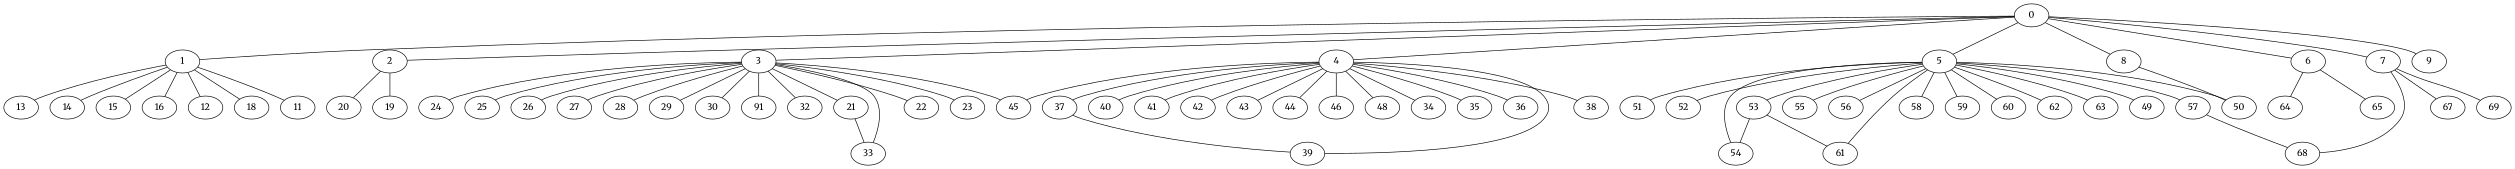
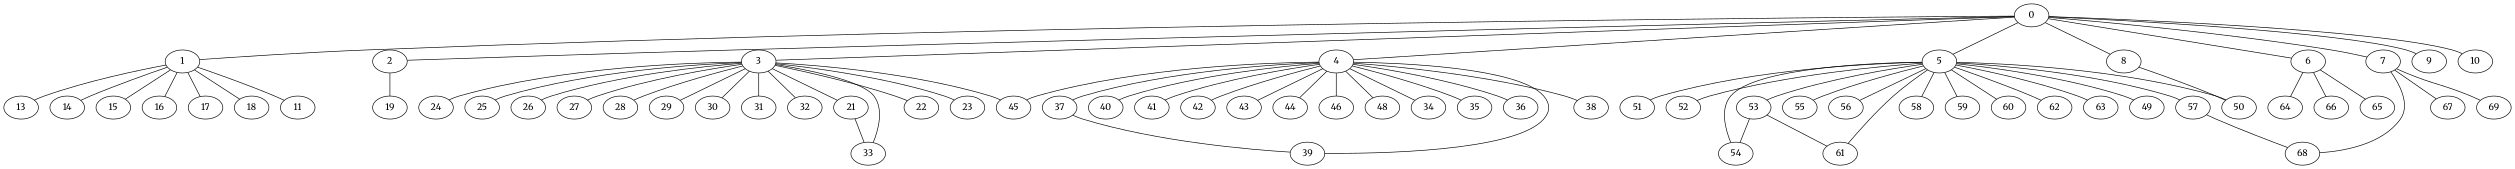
node "10": added
node "12": label "12" -> "17"
node "20": removed
node "91": label "91" -> "31"
node "66": added
